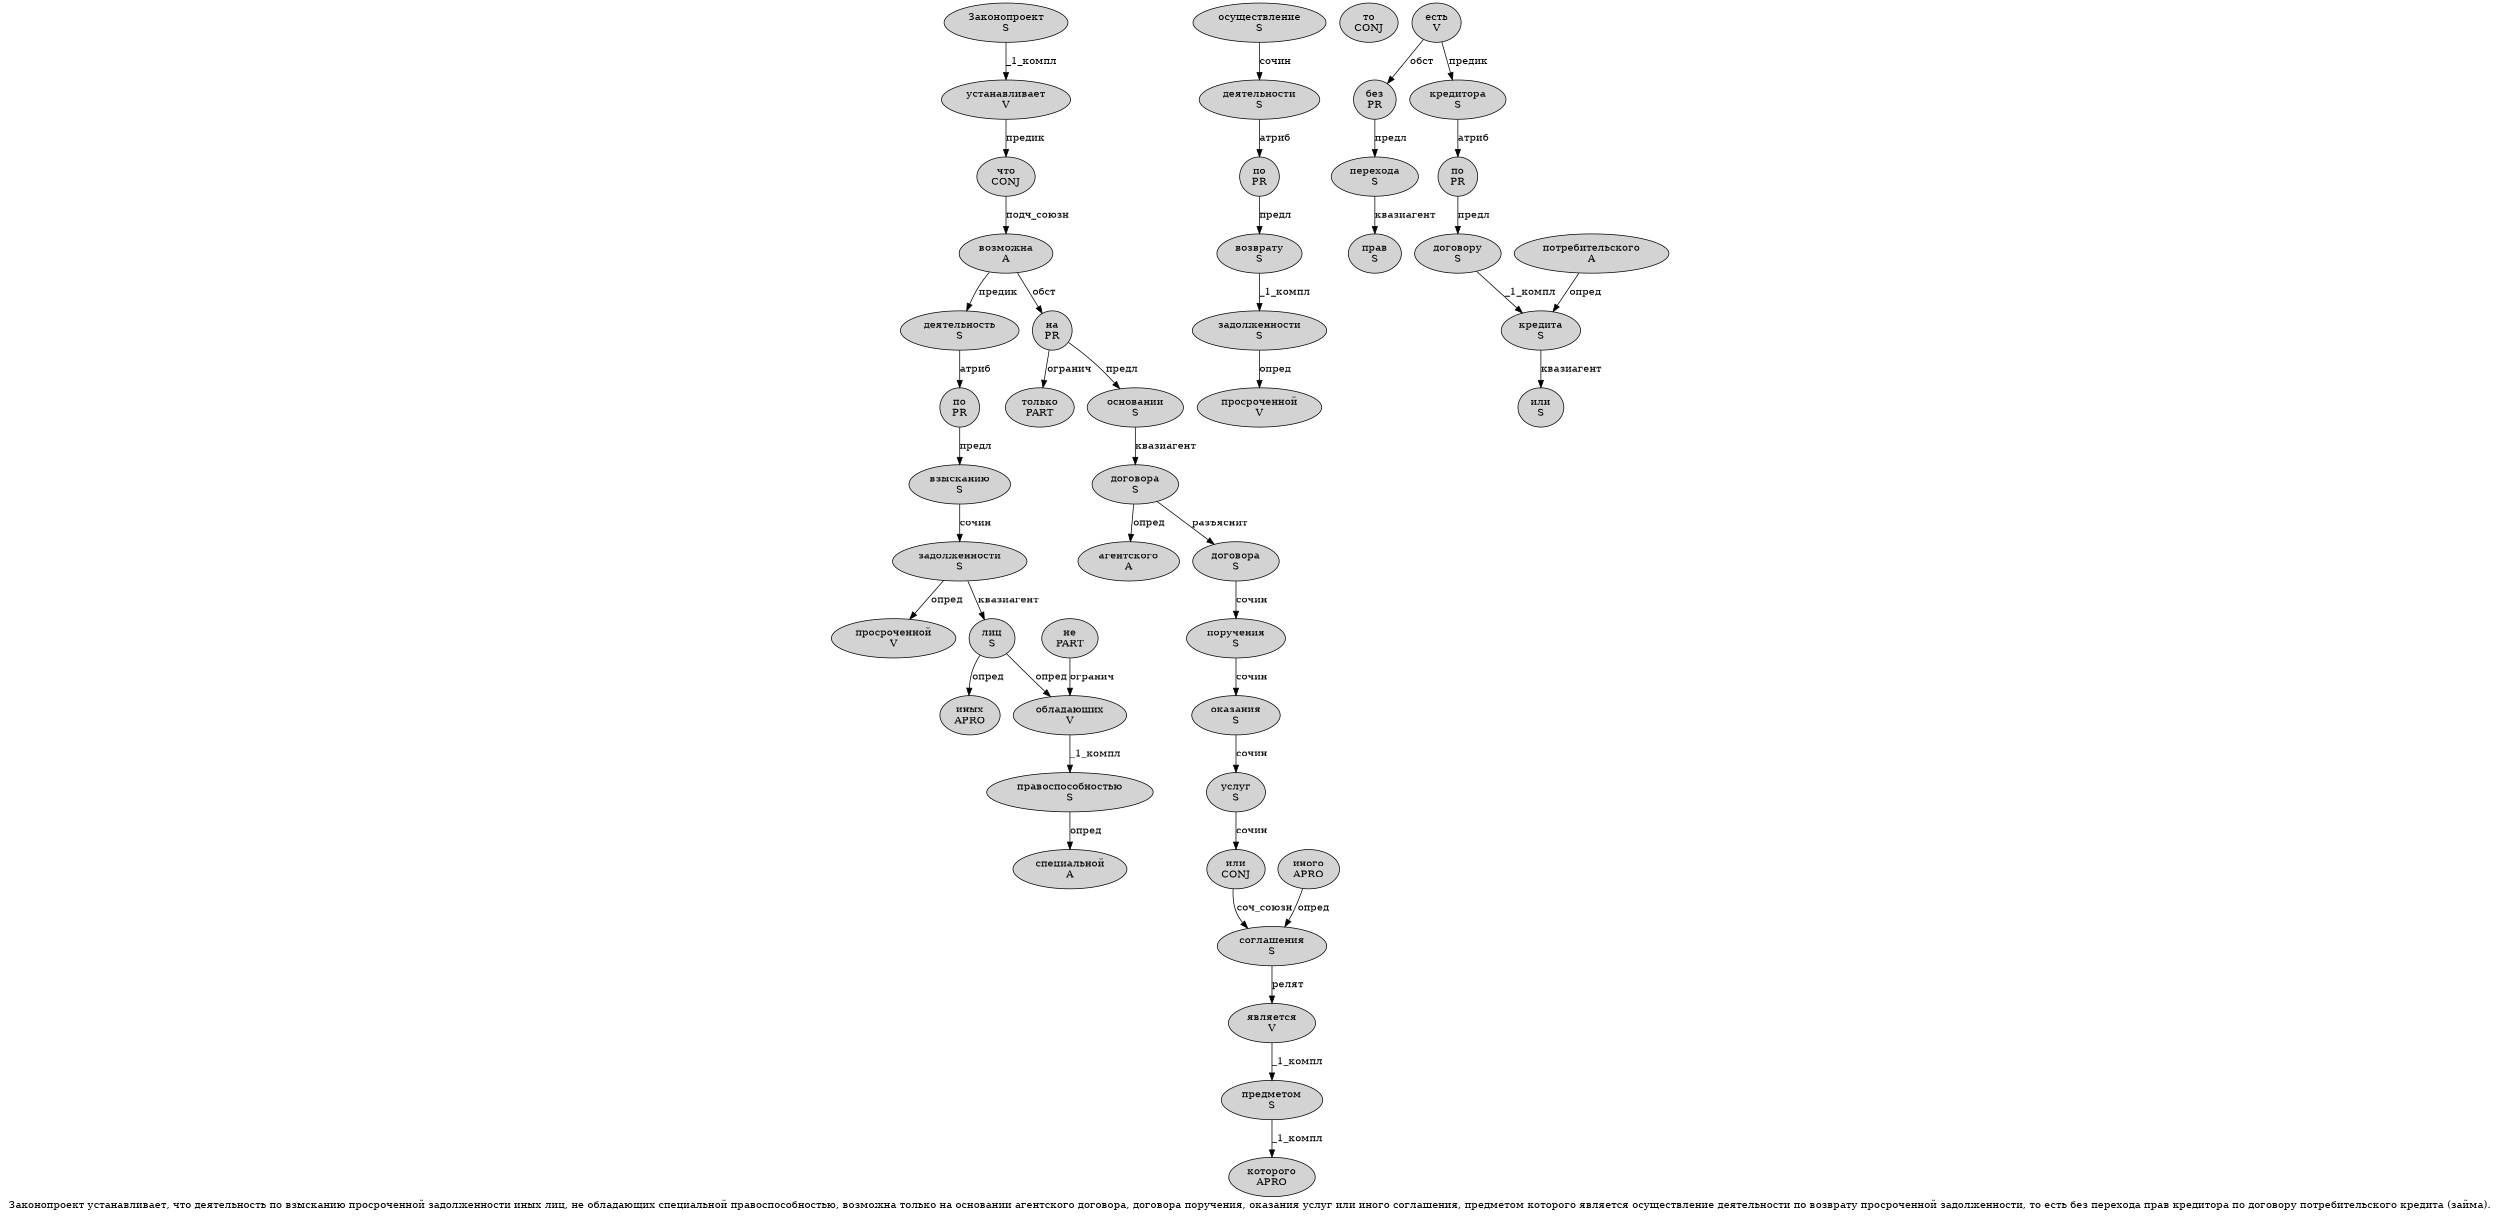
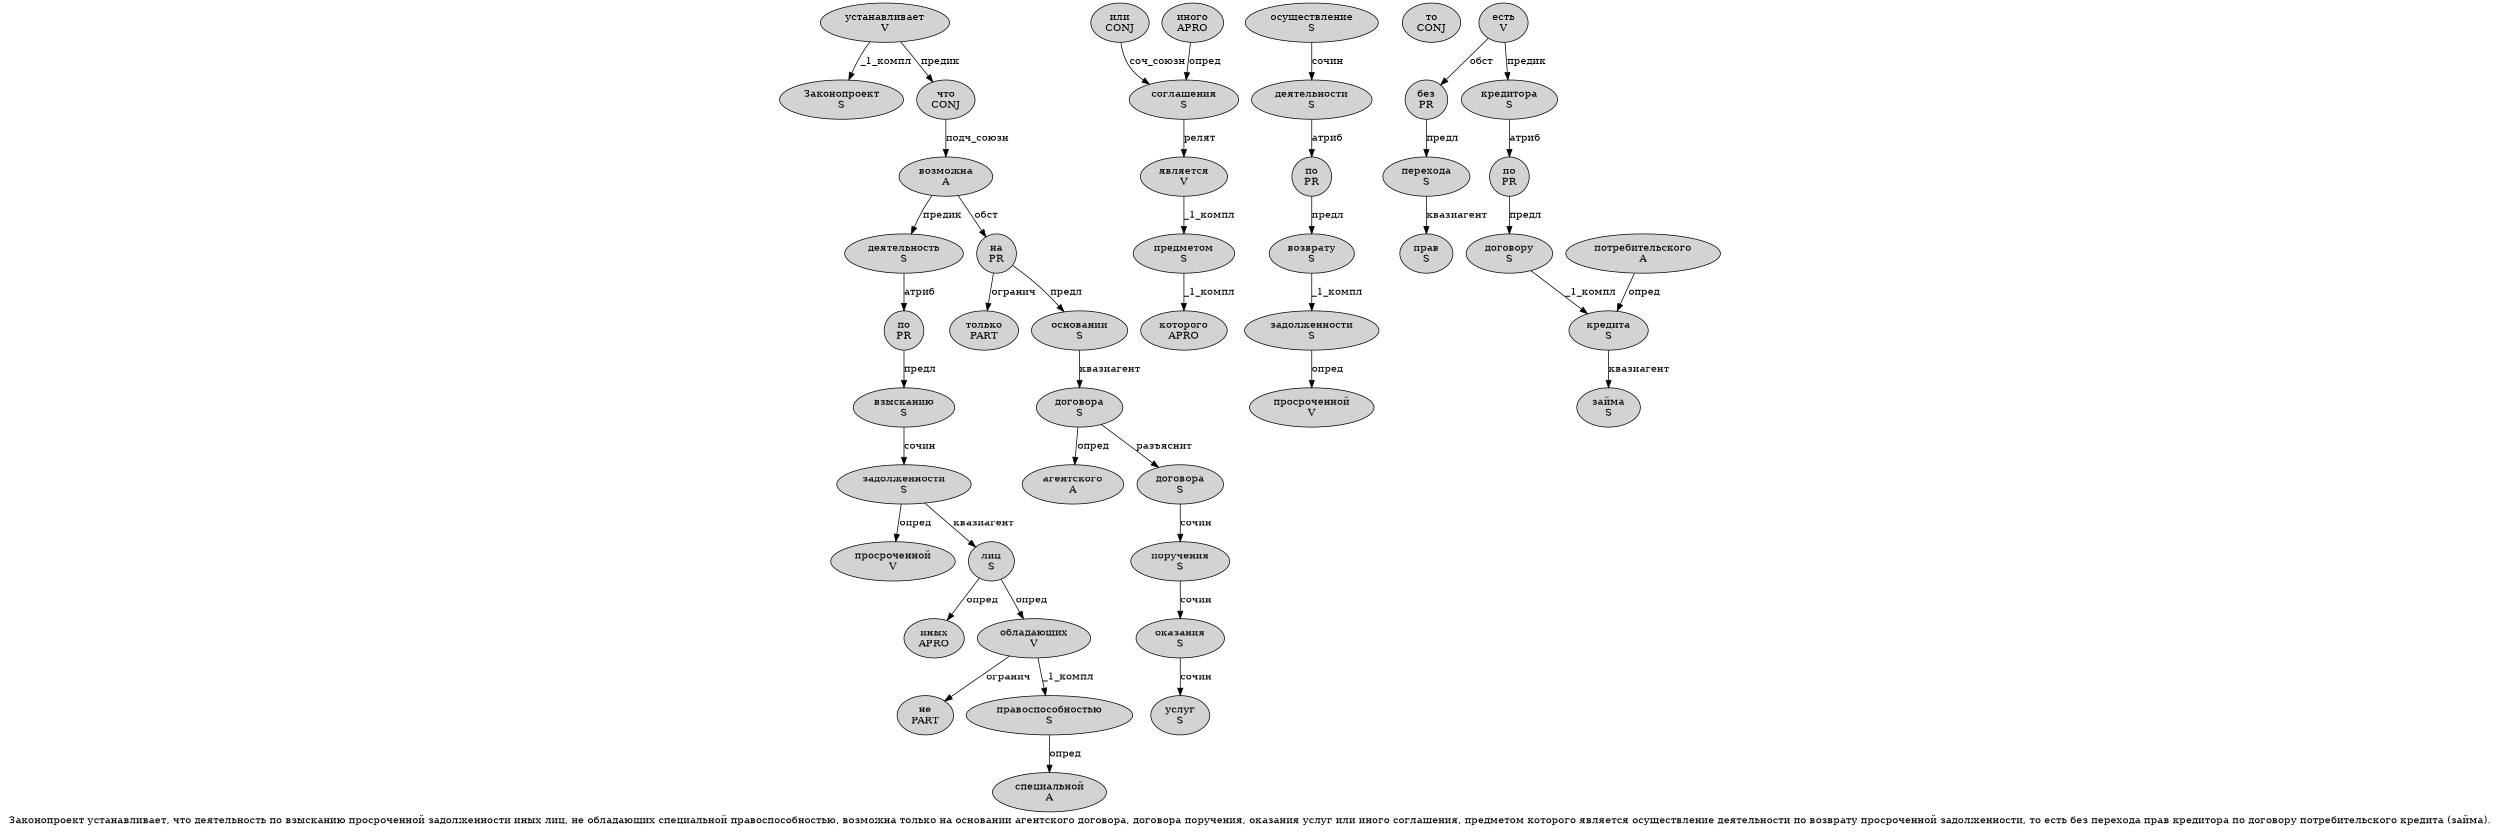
edge "Законопроект S" -> "устанавливает V": reversed
node "или S": label "или S" -> "займа S"
edge "не PART" -> "обладающих V": reversed
edge "услуг S" -> "или CONJ": removed, label "сочин"
